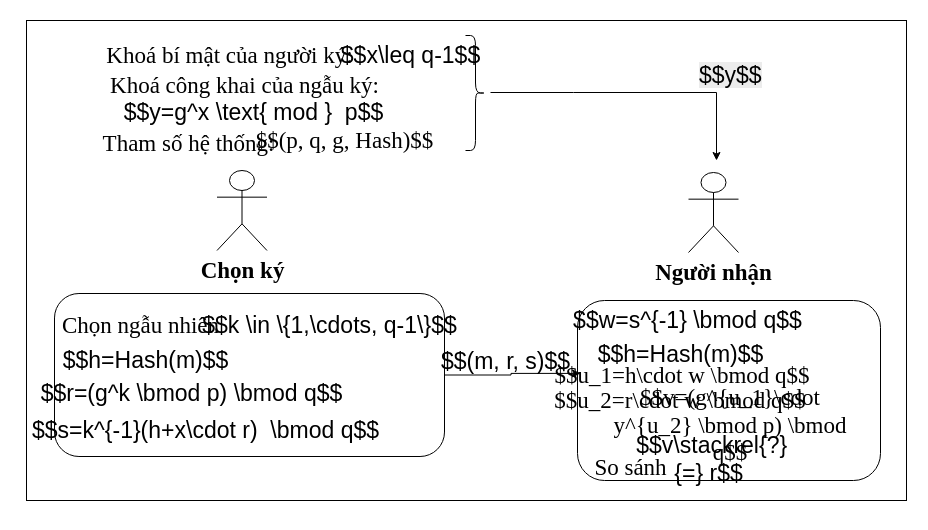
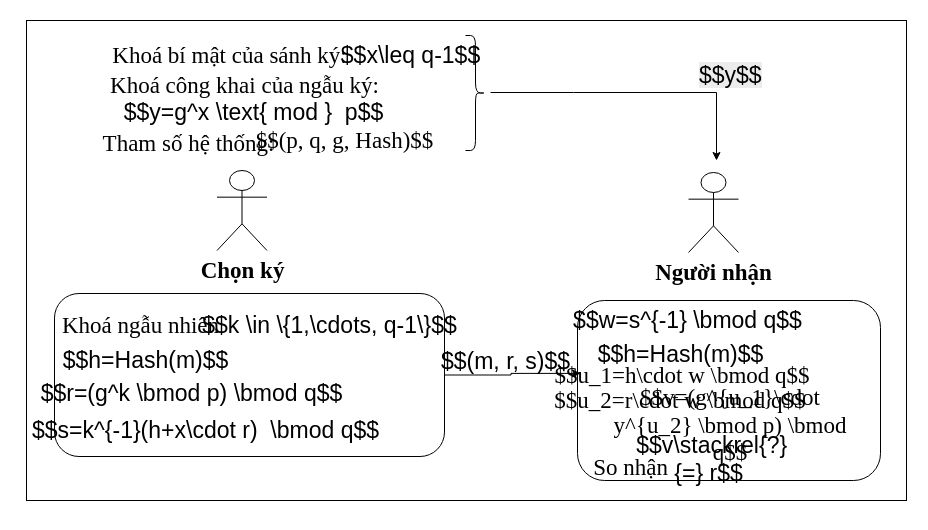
node "Khoá bí mật của người ký:": label "Khoá bí mật của người ký:" -> "Khoá bí mật của sánh ký:"
node "Chọn ngẫu nhiên": label "Chọn ngẫu nhiên" -> "Khoá ngẫu nhiên"
node "So sánh": label "So sánh" -> "So nhận"
